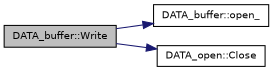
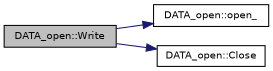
node "DATA_buffer::open_": label "DATA_buffer::open_" -> "DATA_open::open_"
node "DATA_buffer::Write": label "DATA_buffer::Write" -> "DATA_open::Write"
